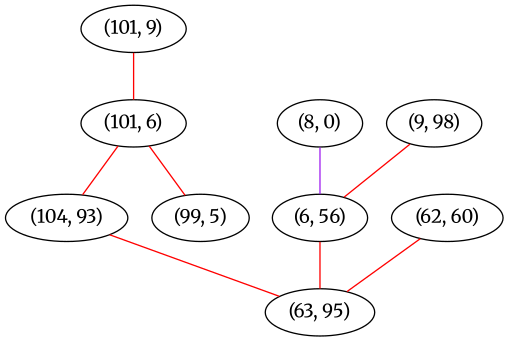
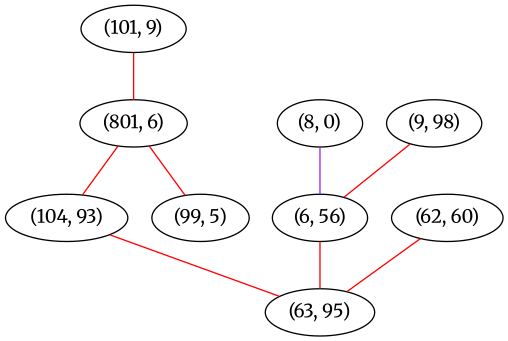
node "(101, 6)": label "(101, 6)" -> "(801, 6)"
